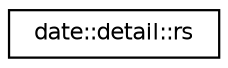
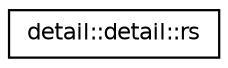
node "date::detail::rs": label "date::detail::rs" -> "detail::detail::rs"
